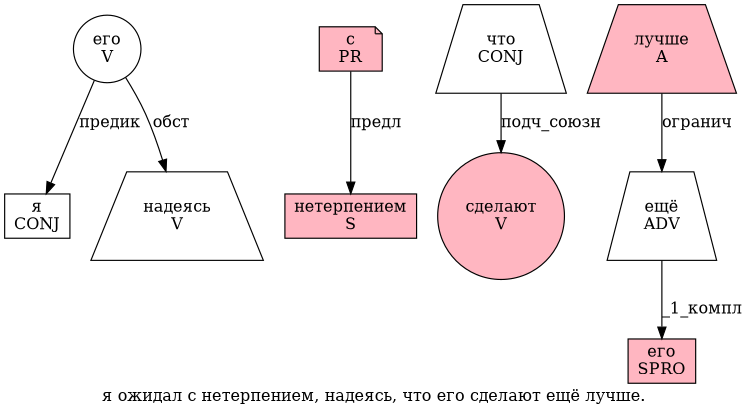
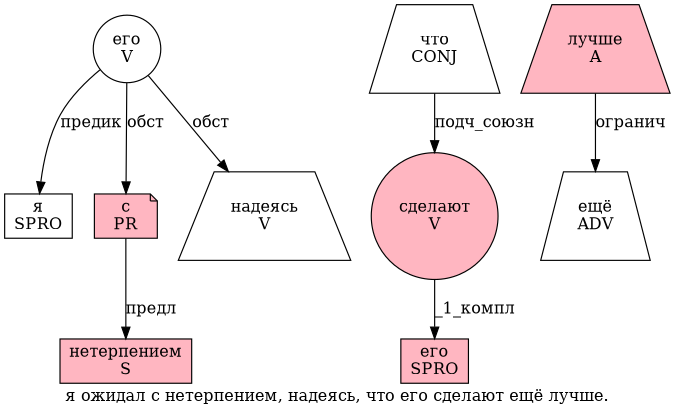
edge "его V" -> "с PR": added, label "обст"
node "я CONJ": label "я CONJ" -> "я SPRO"
edge "ещё ADV" -> "его SPRO": now "сделают V" -> "его SPRO"
